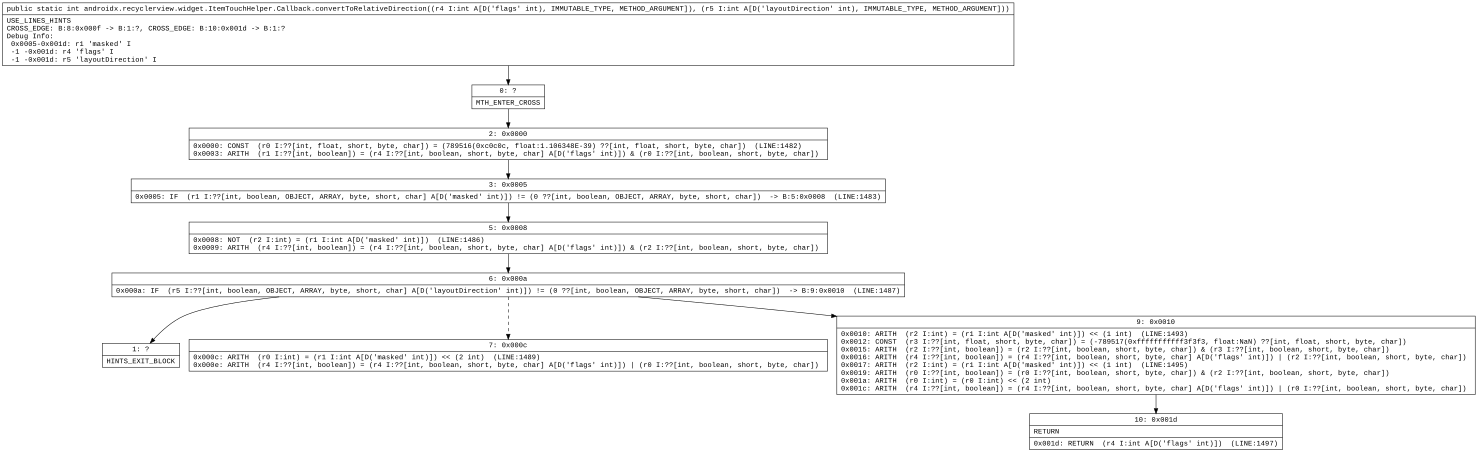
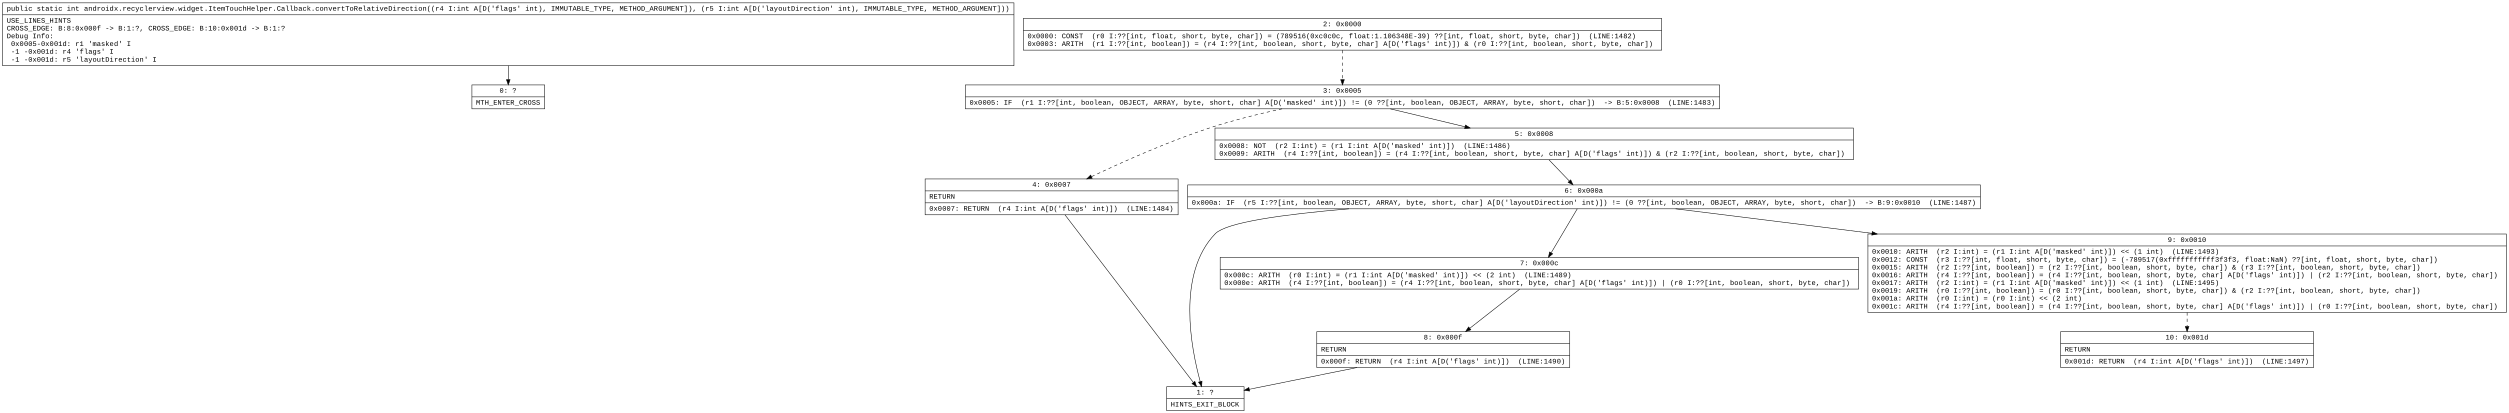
edge "0: ?" -> "2: 0x0000": removed
edge "2: 0x0000" -> "3: 0x0005": style solid -> dashed
node "4: 0x0007": added
edge "6: 0x000a" -> "7: 0x000c": style dashed -> solid
node "8: 0x000f": added
edge "9: 0x0010" -> "10: 0x001d": style solid -> dashed
